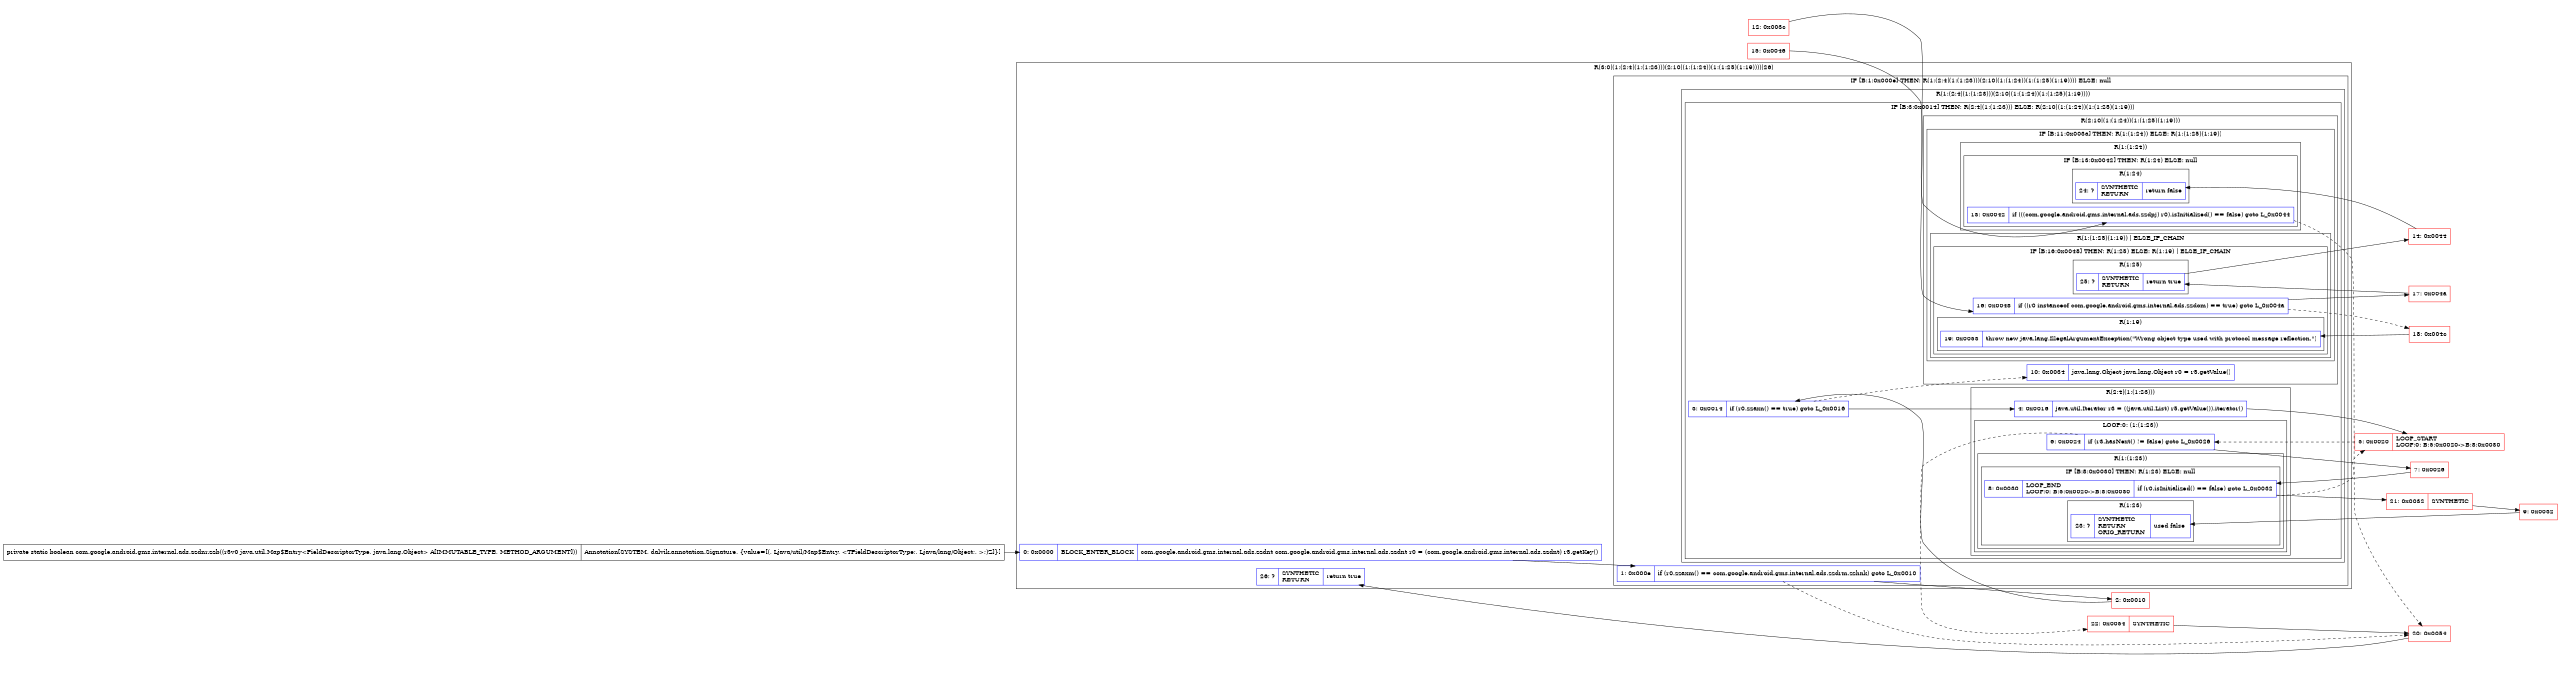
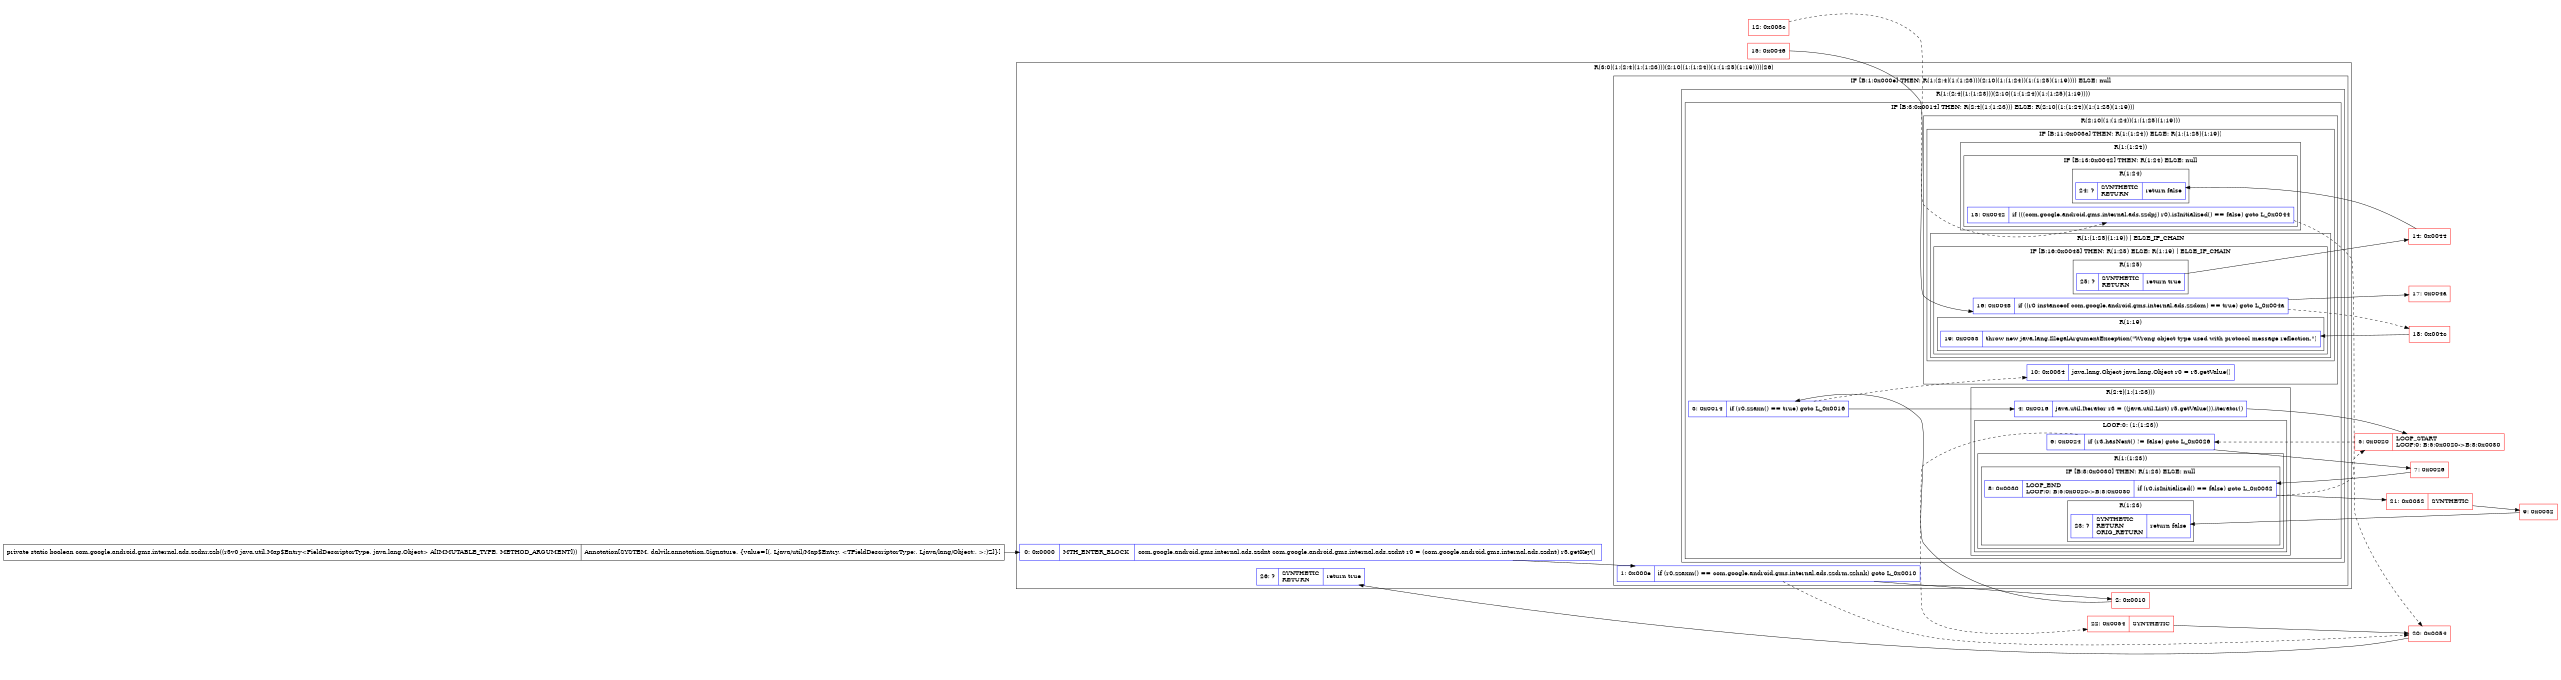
edge "12: 0x003c" -> "13: 0x0042": style solid -> dashed
edge "17: 0x004a" -> "25: ?": removed
node "23: ?": text "used false" -> "return false"
node "0: 0x0000": text "BLOCK_ENTER_BLOCK" -> "MTH_ENTER_BLOCK"
